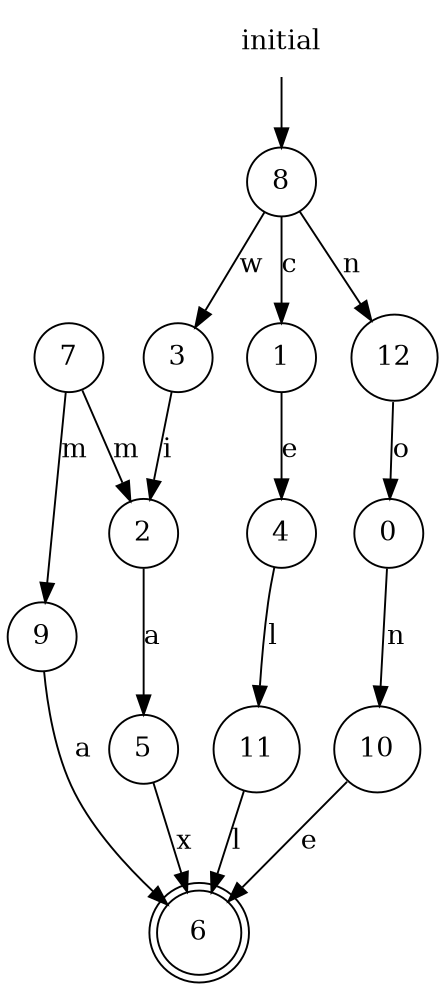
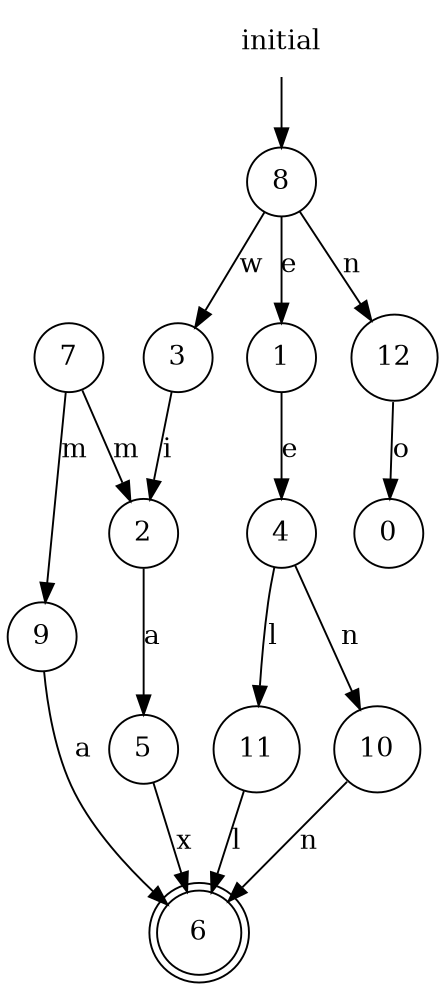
edge "8" -> "1": label "c" -> "e"
edge "0" -> "10": now "4" -> "10"
edge "10" -> "6": label "e" -> "n"
